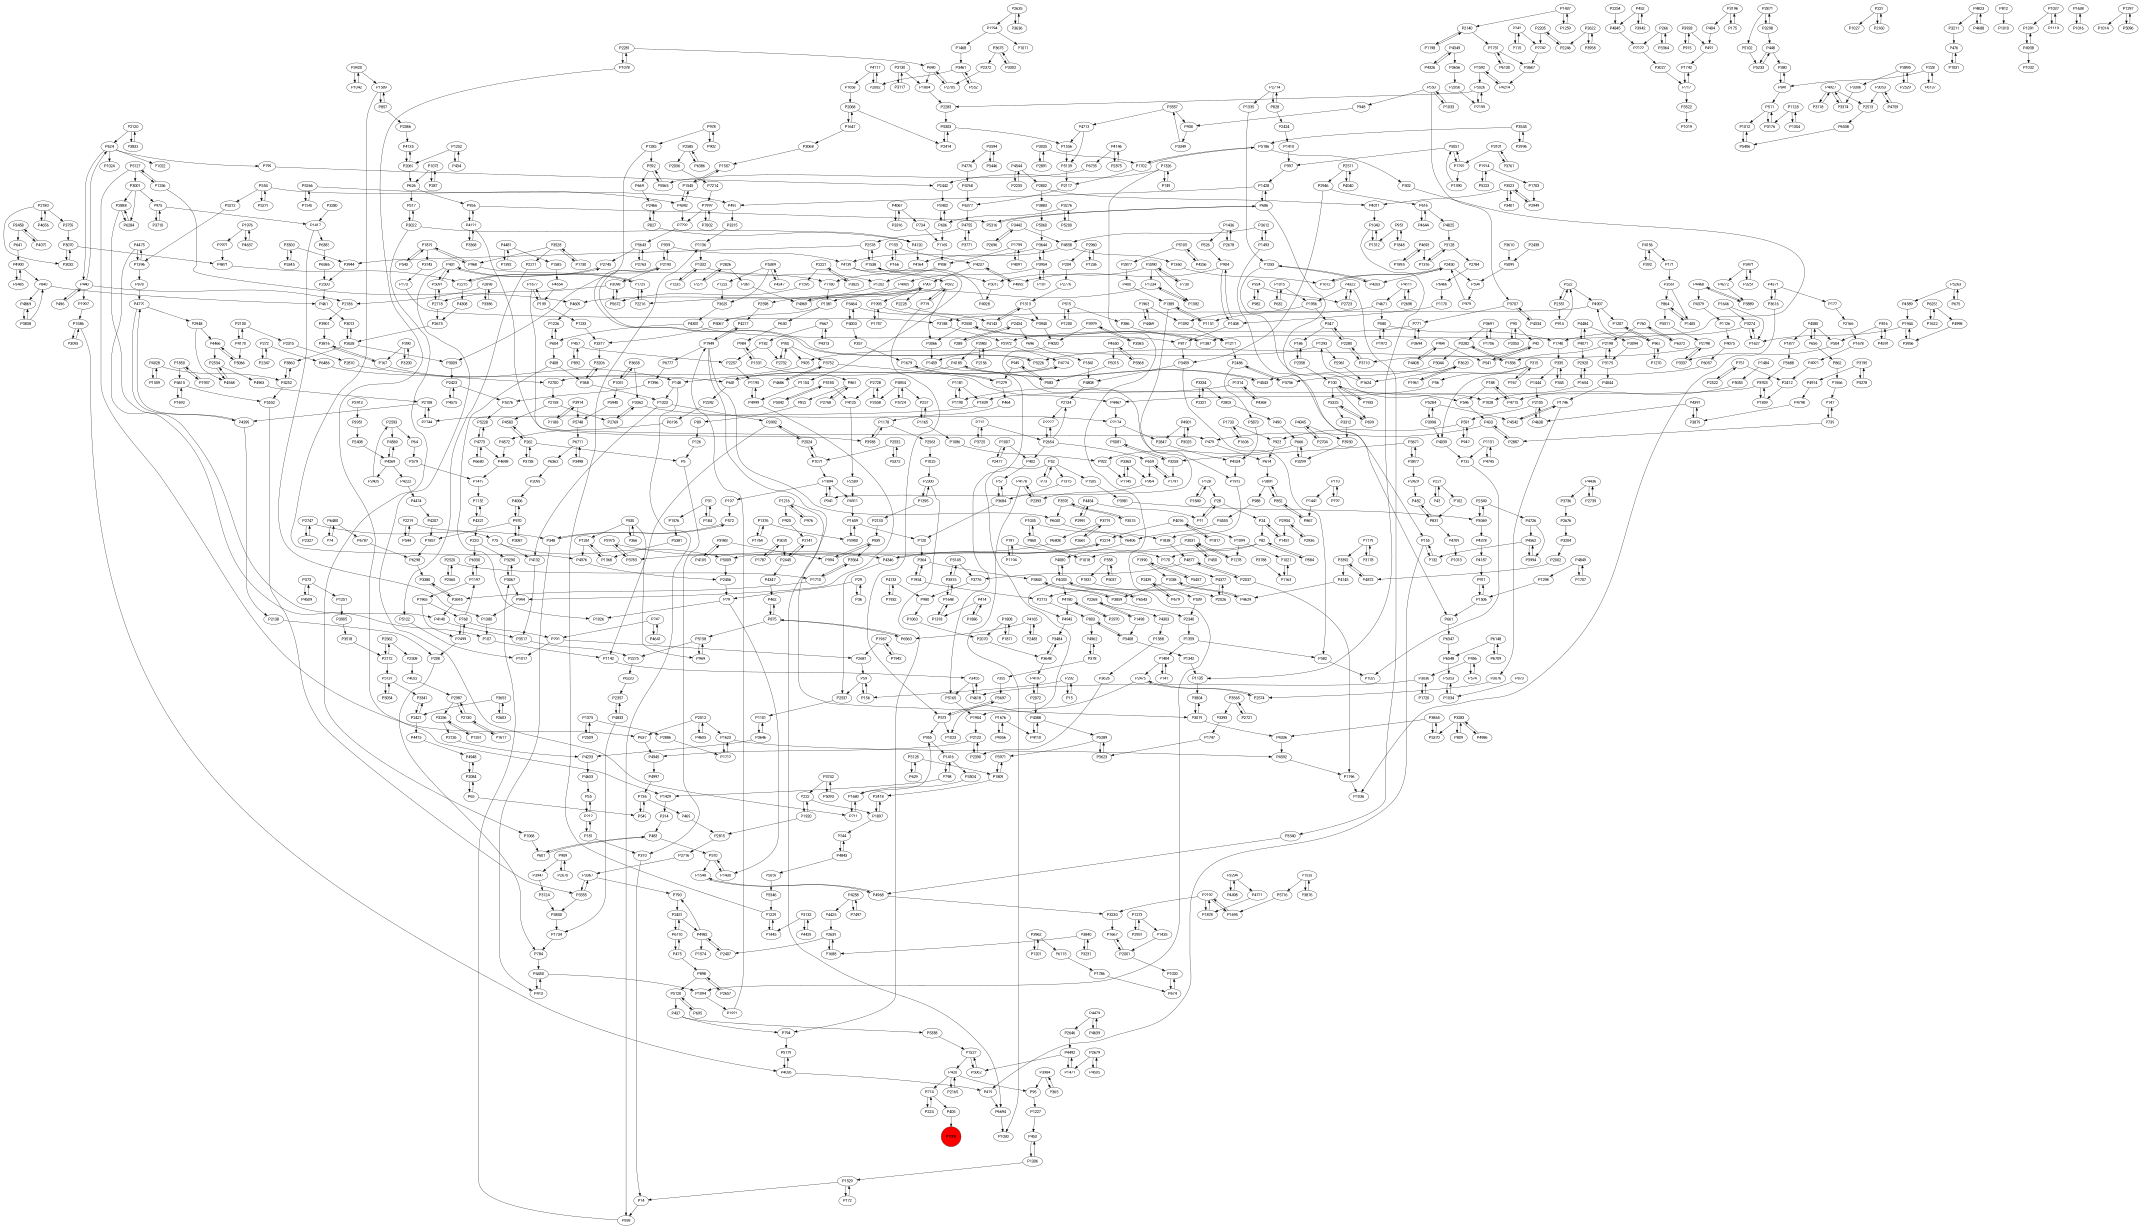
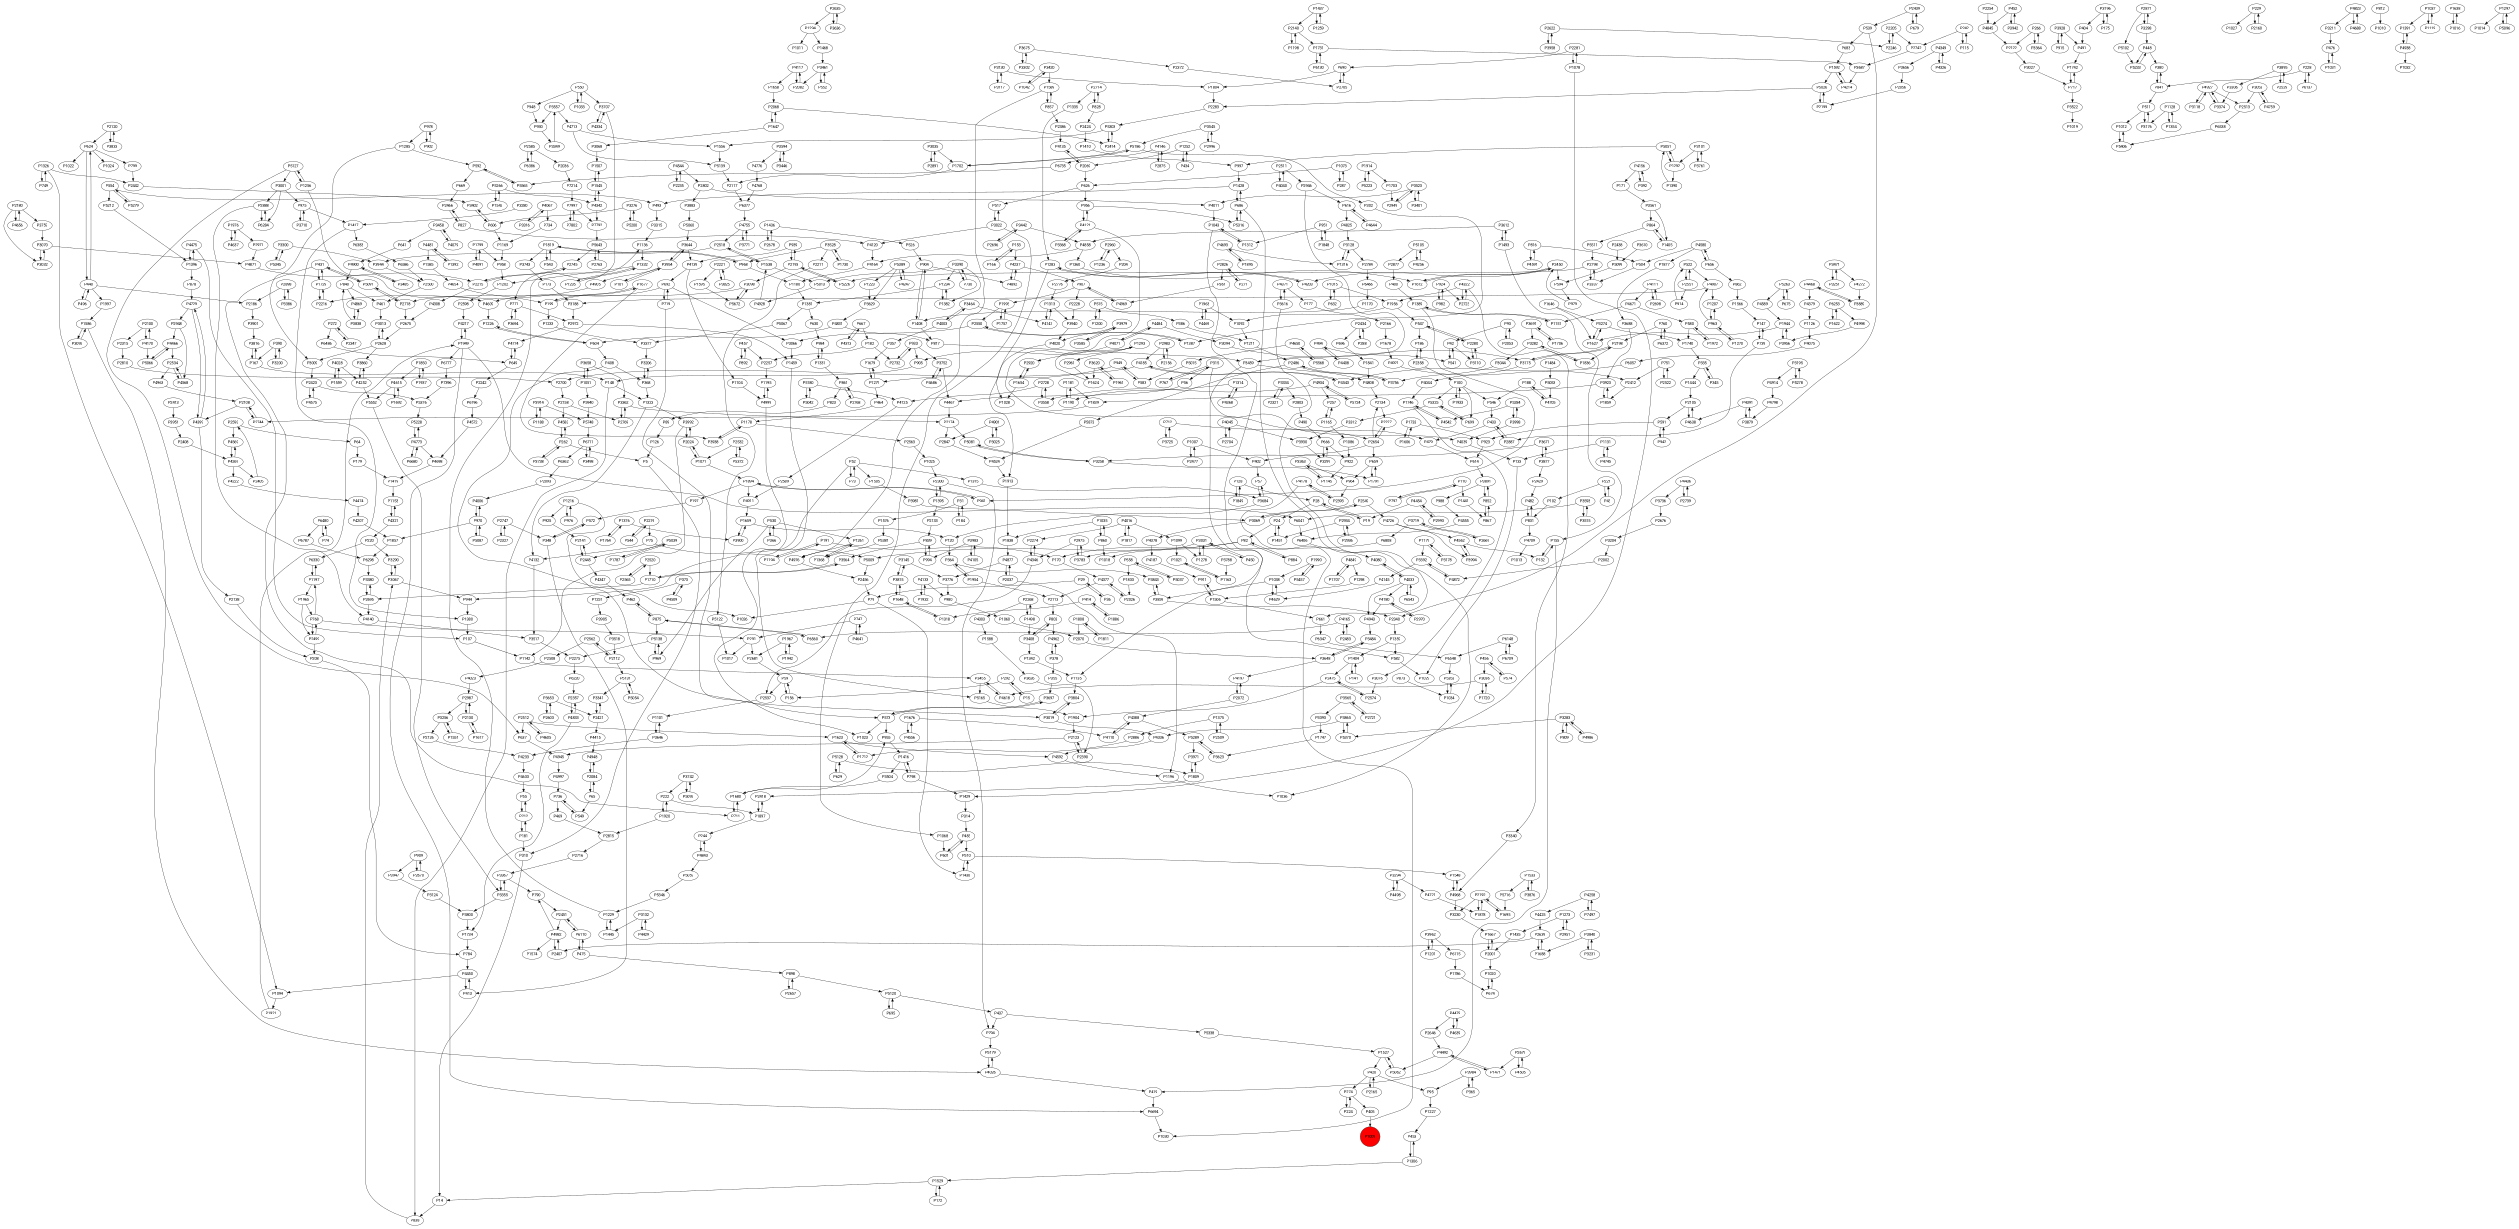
node "P683": added
node "P4715": label "P4715" -> "P4705"
node "P579": label "P579" -> "P179"
